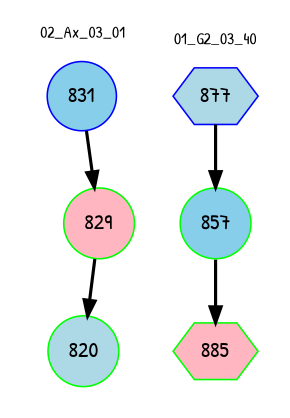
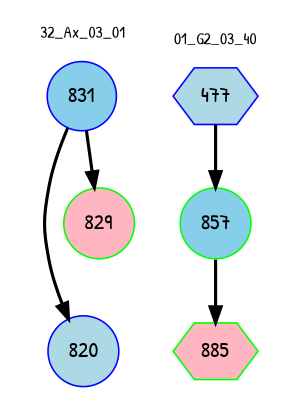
cluster "02_Ax_03_01": label "02_Ax_03_01" -> "32_Ax_03_01"
node "877": label "877" -> "477"
edge "829" -> "820": now "831" -> "820"
node "820": color green -> blue
